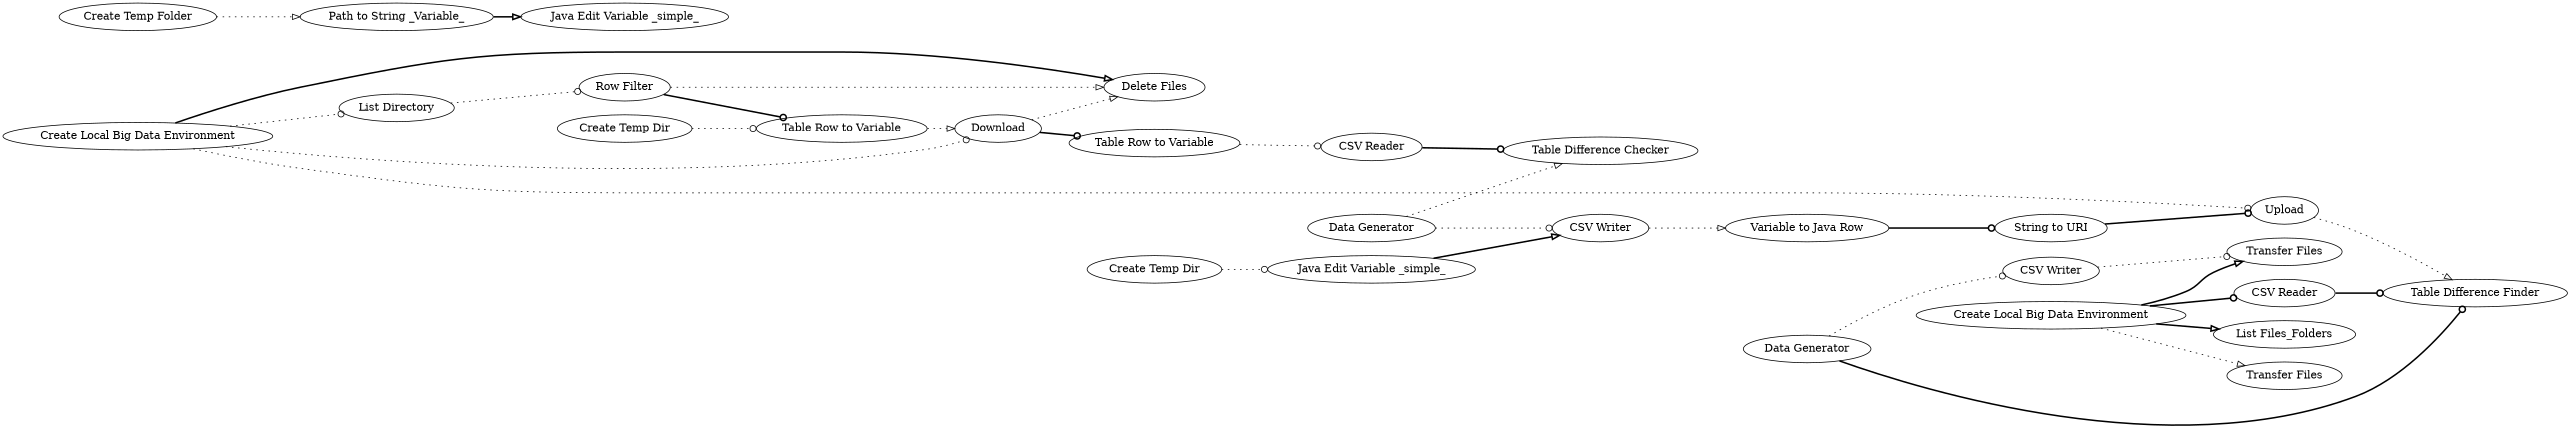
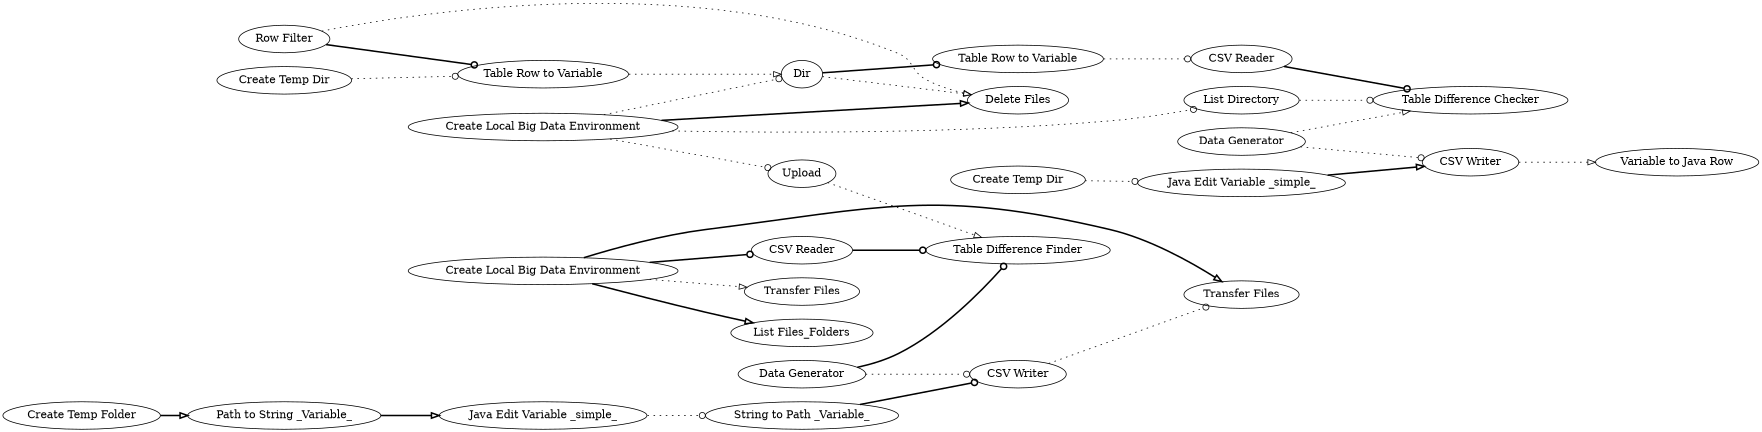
edge "Create Temp Folder" -> "Path to String _Variable_": style dotted -> bold
edge "List Directory" -> "Row Filter": now "List Directory" -> "Table Difference Checker"
node "Download": label "Download" -> "Dir"
node "String to URI": removed
node "String to Path _Variable_": added
